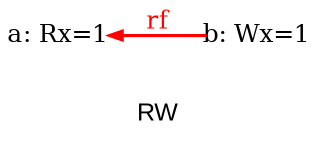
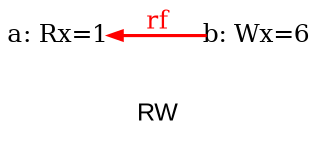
node "b: Wx=1": label "b: Wx=1" -> "b: Wx=6"
